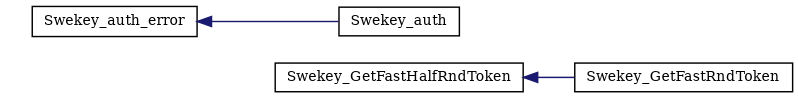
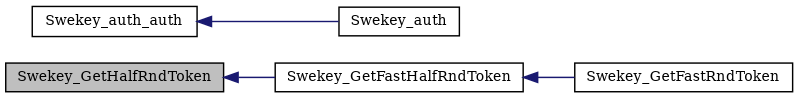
node "Swekey_auth_error": label "Swekey_auth_error" -> "Swekey_auth_auth"
node "Swekey_GetHalfRndToken": added
